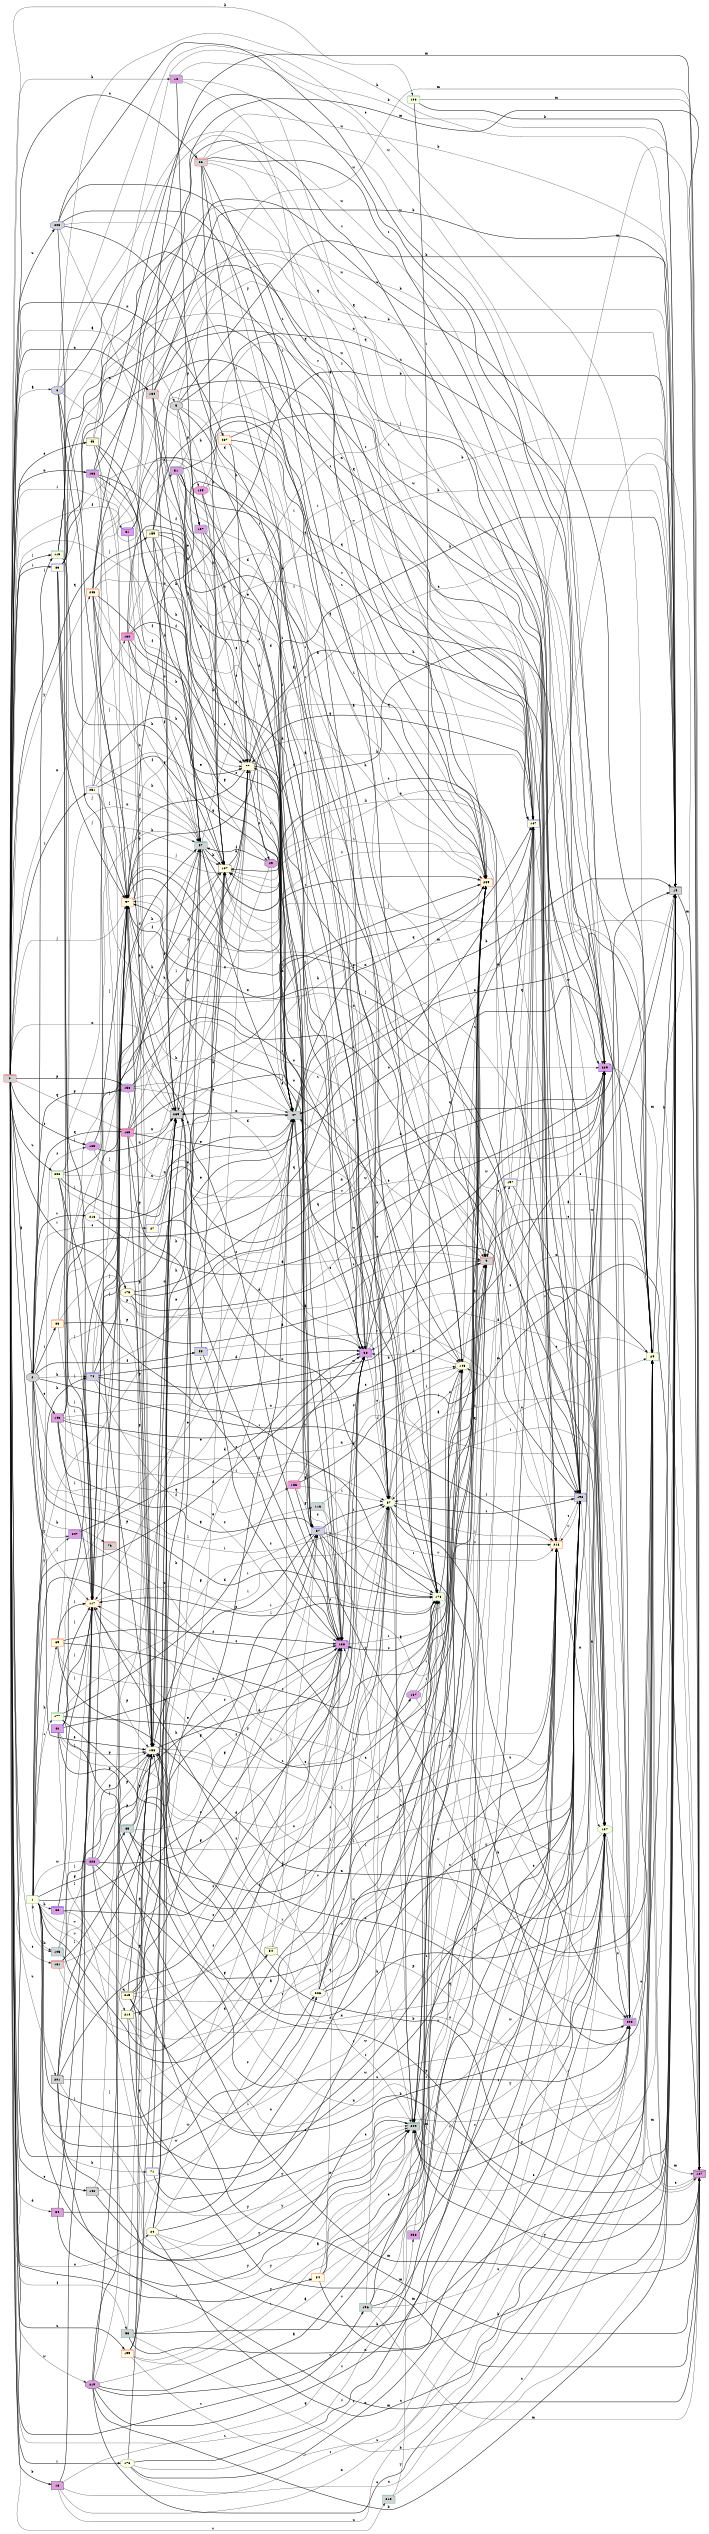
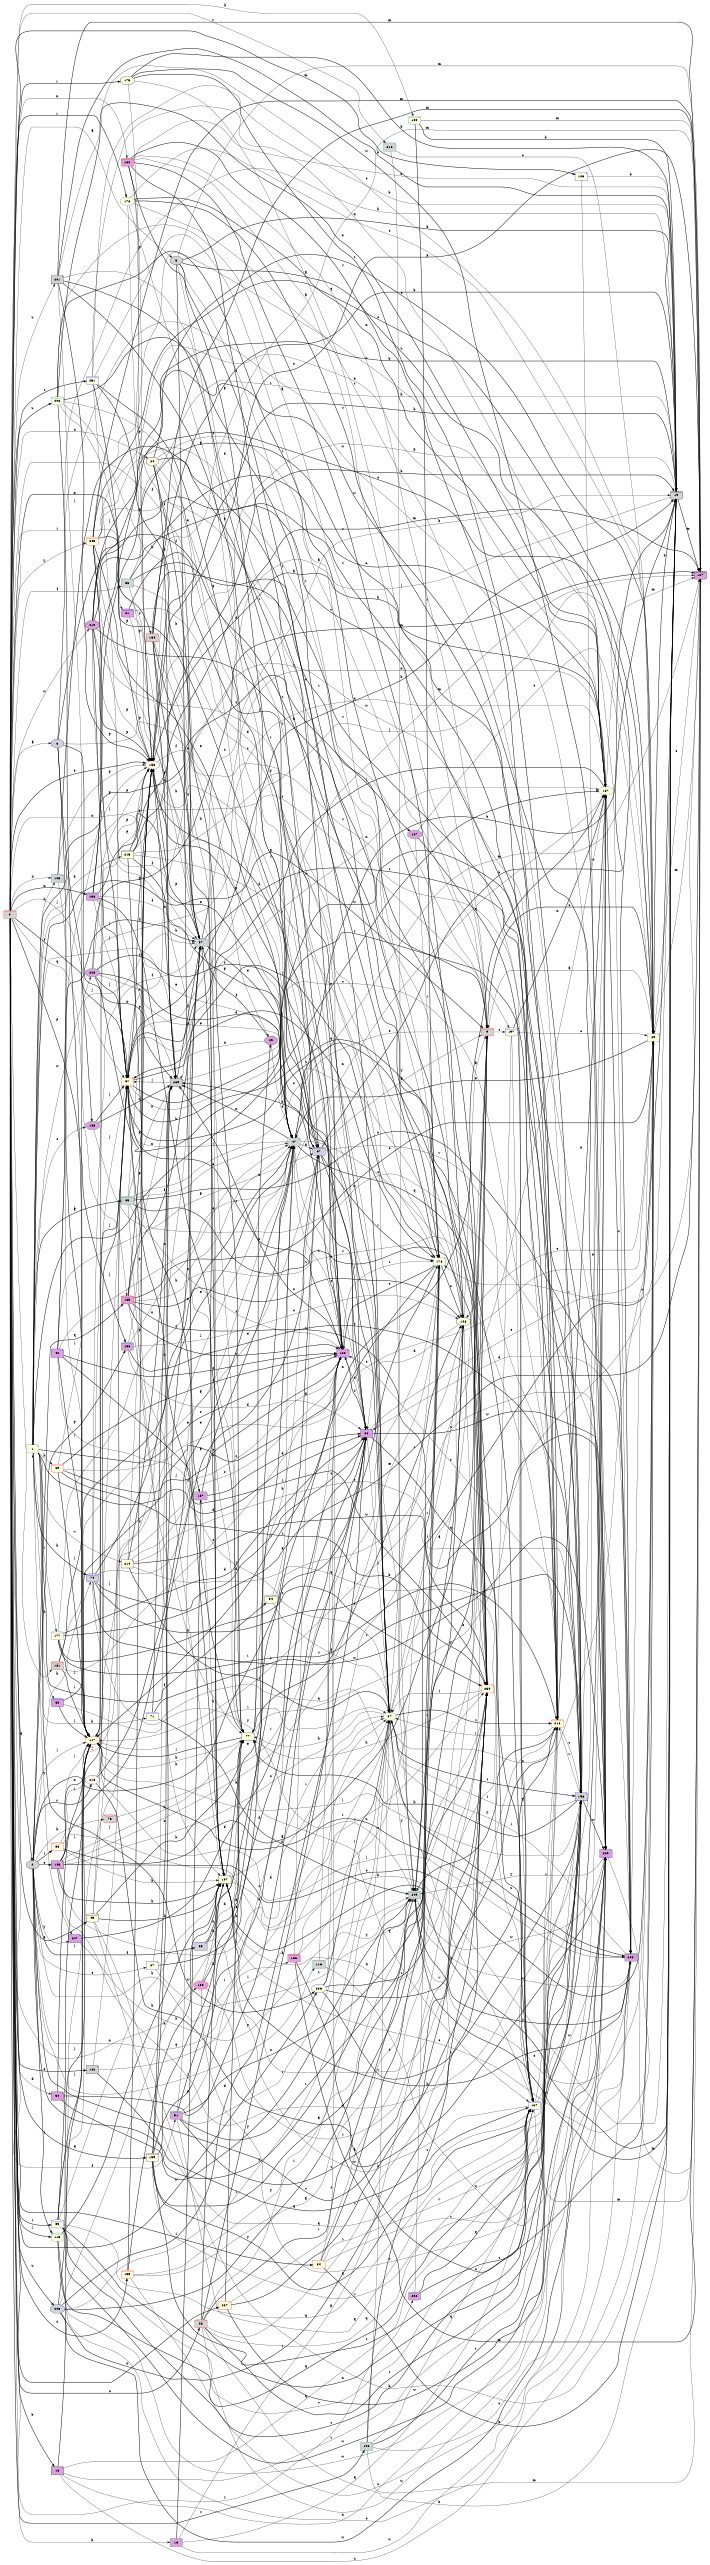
node "123": added
edge "143" -> "117": label "l" -> "x"
node "258": shape note -> cylinder
